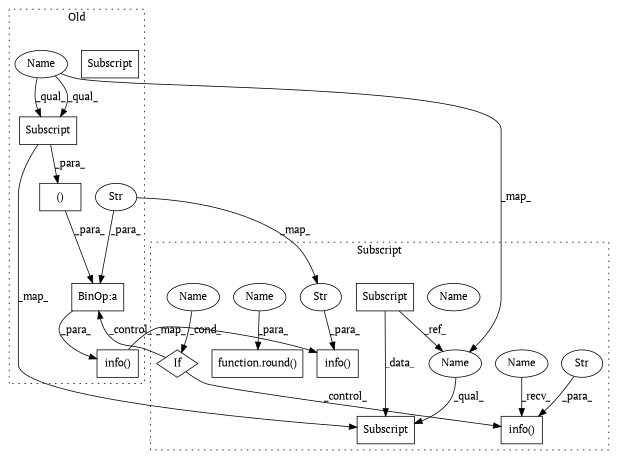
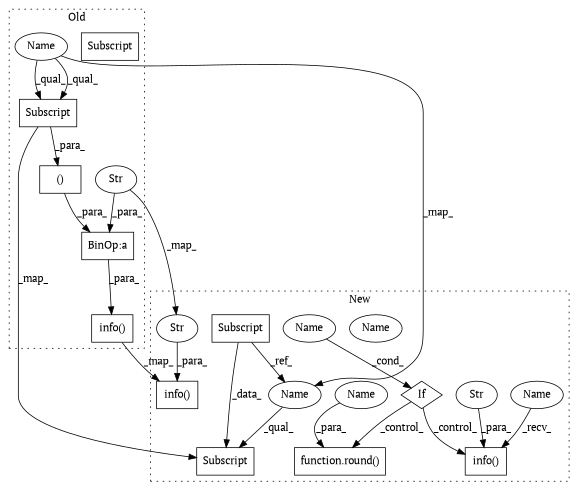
cluster "Subscript": label "Subscript" -> "New"
edge "If" -> "BinOp:a": now "If" -> "function.round()"
